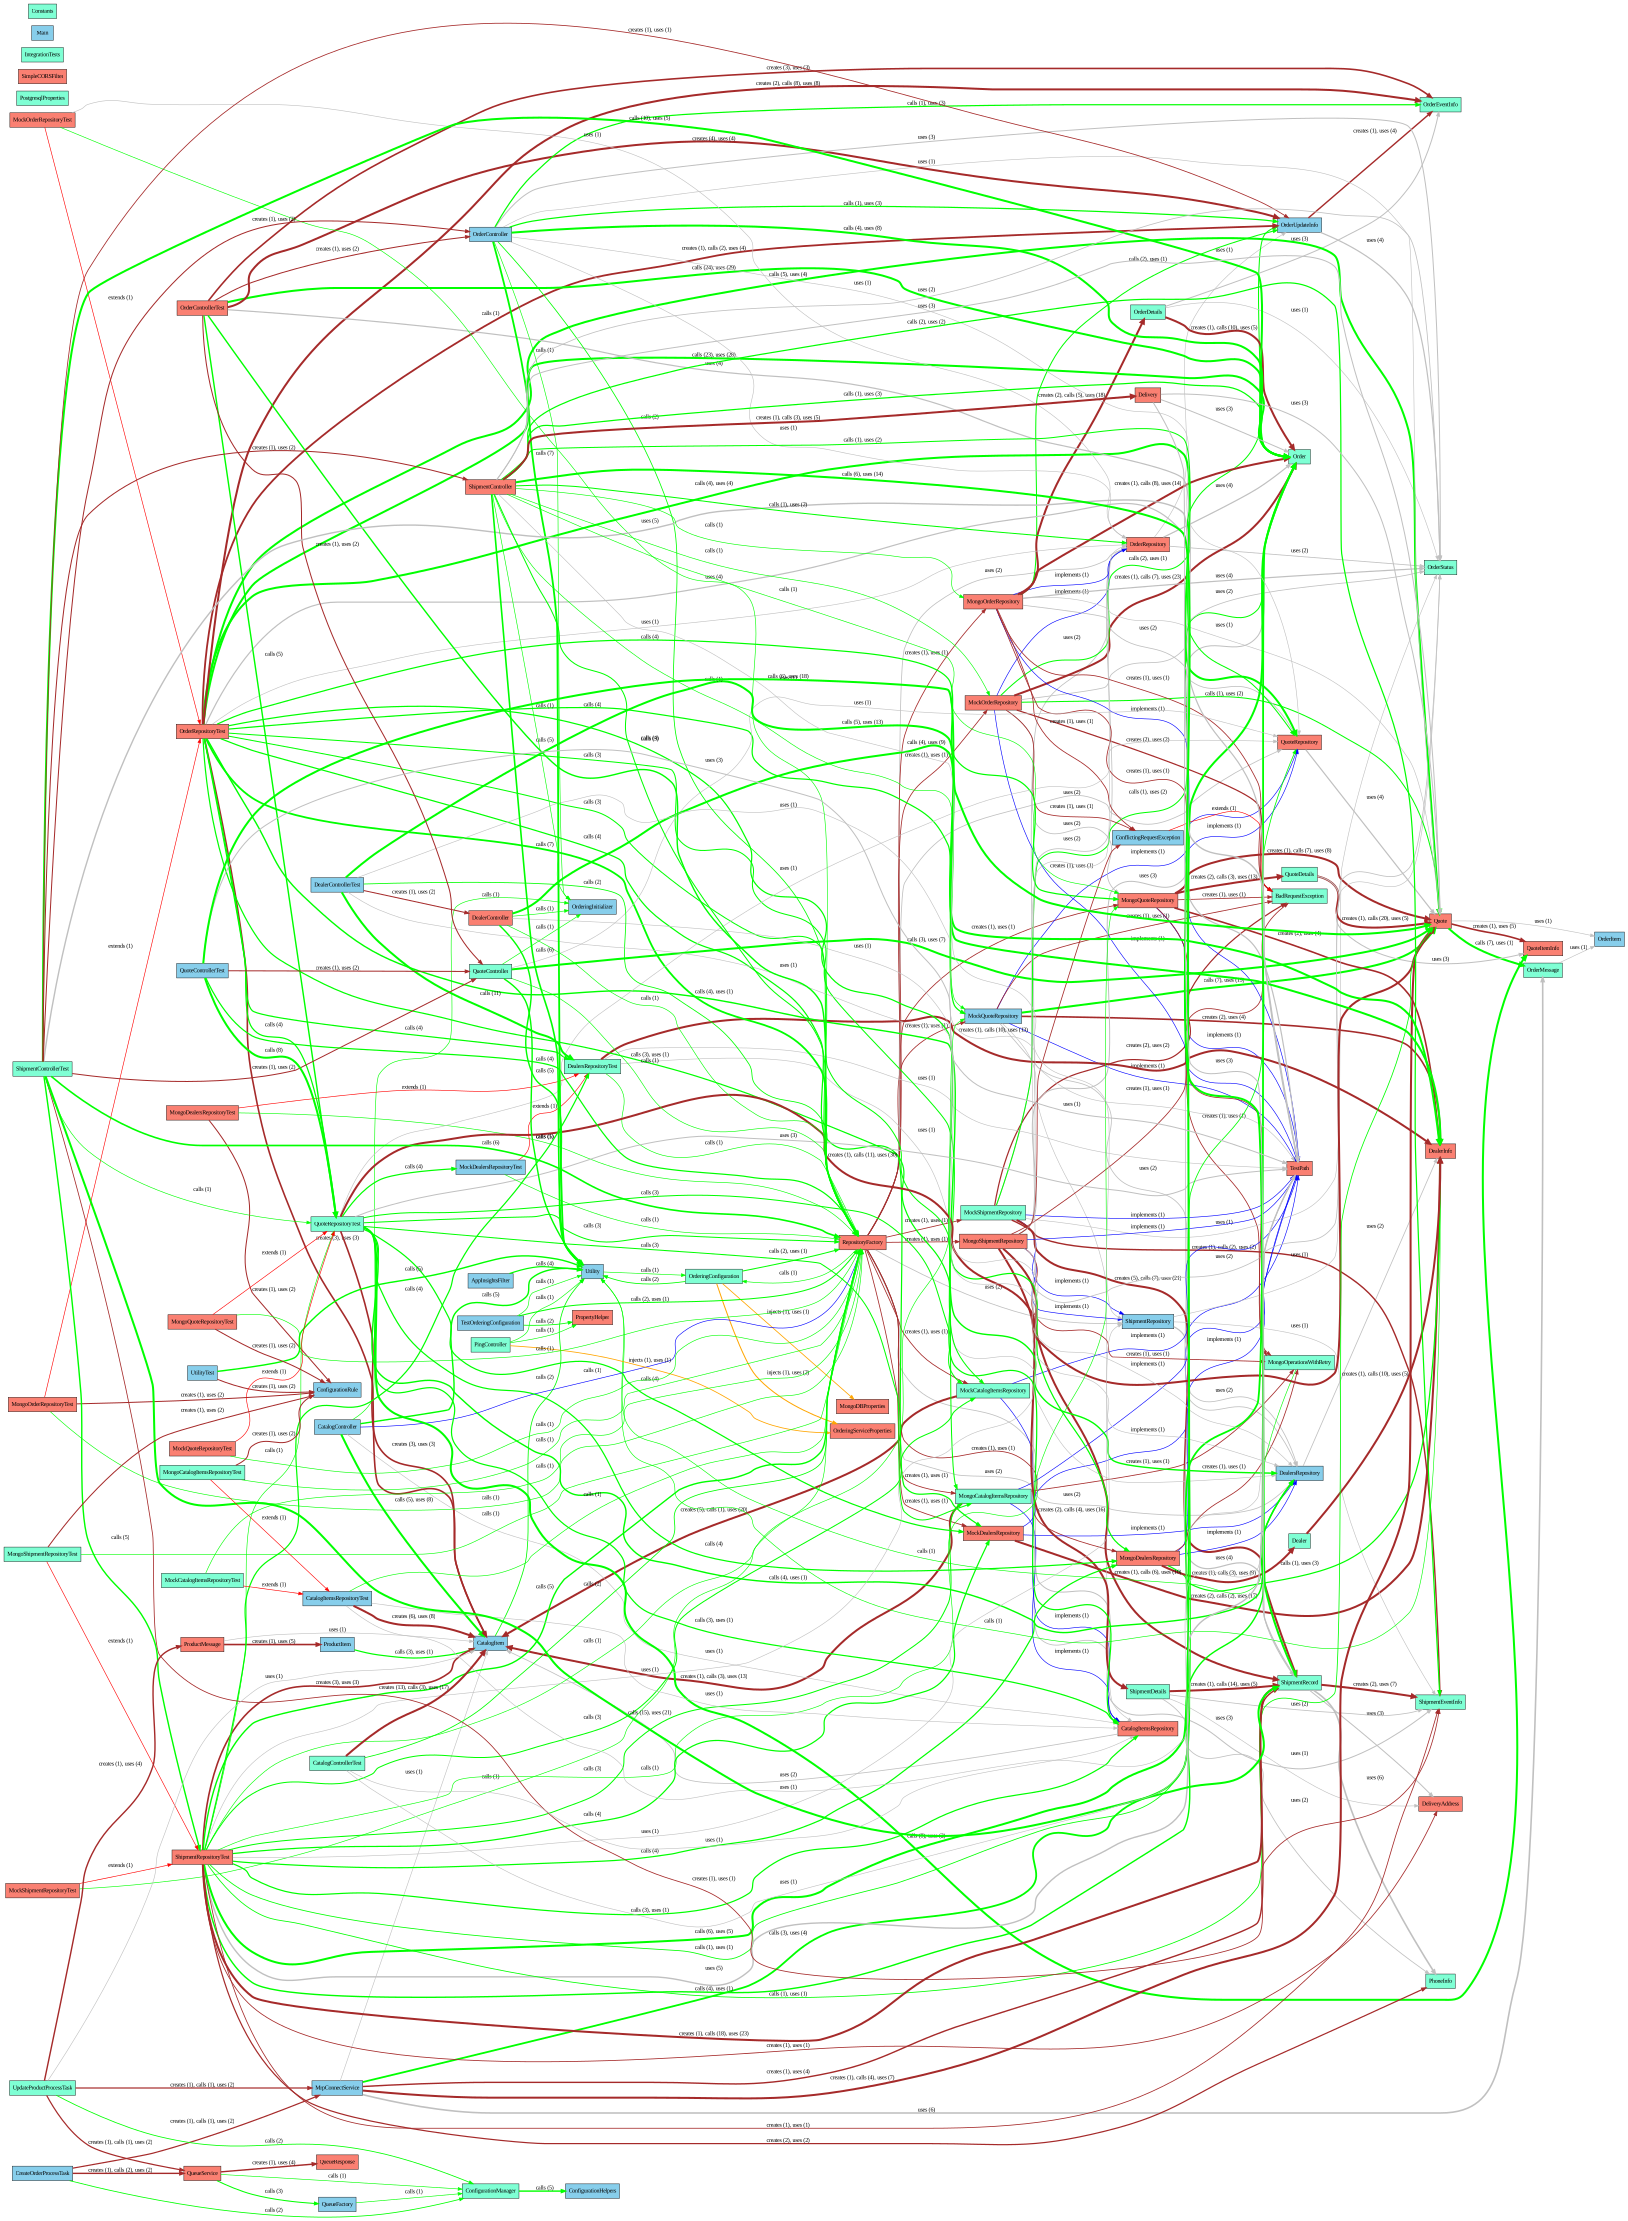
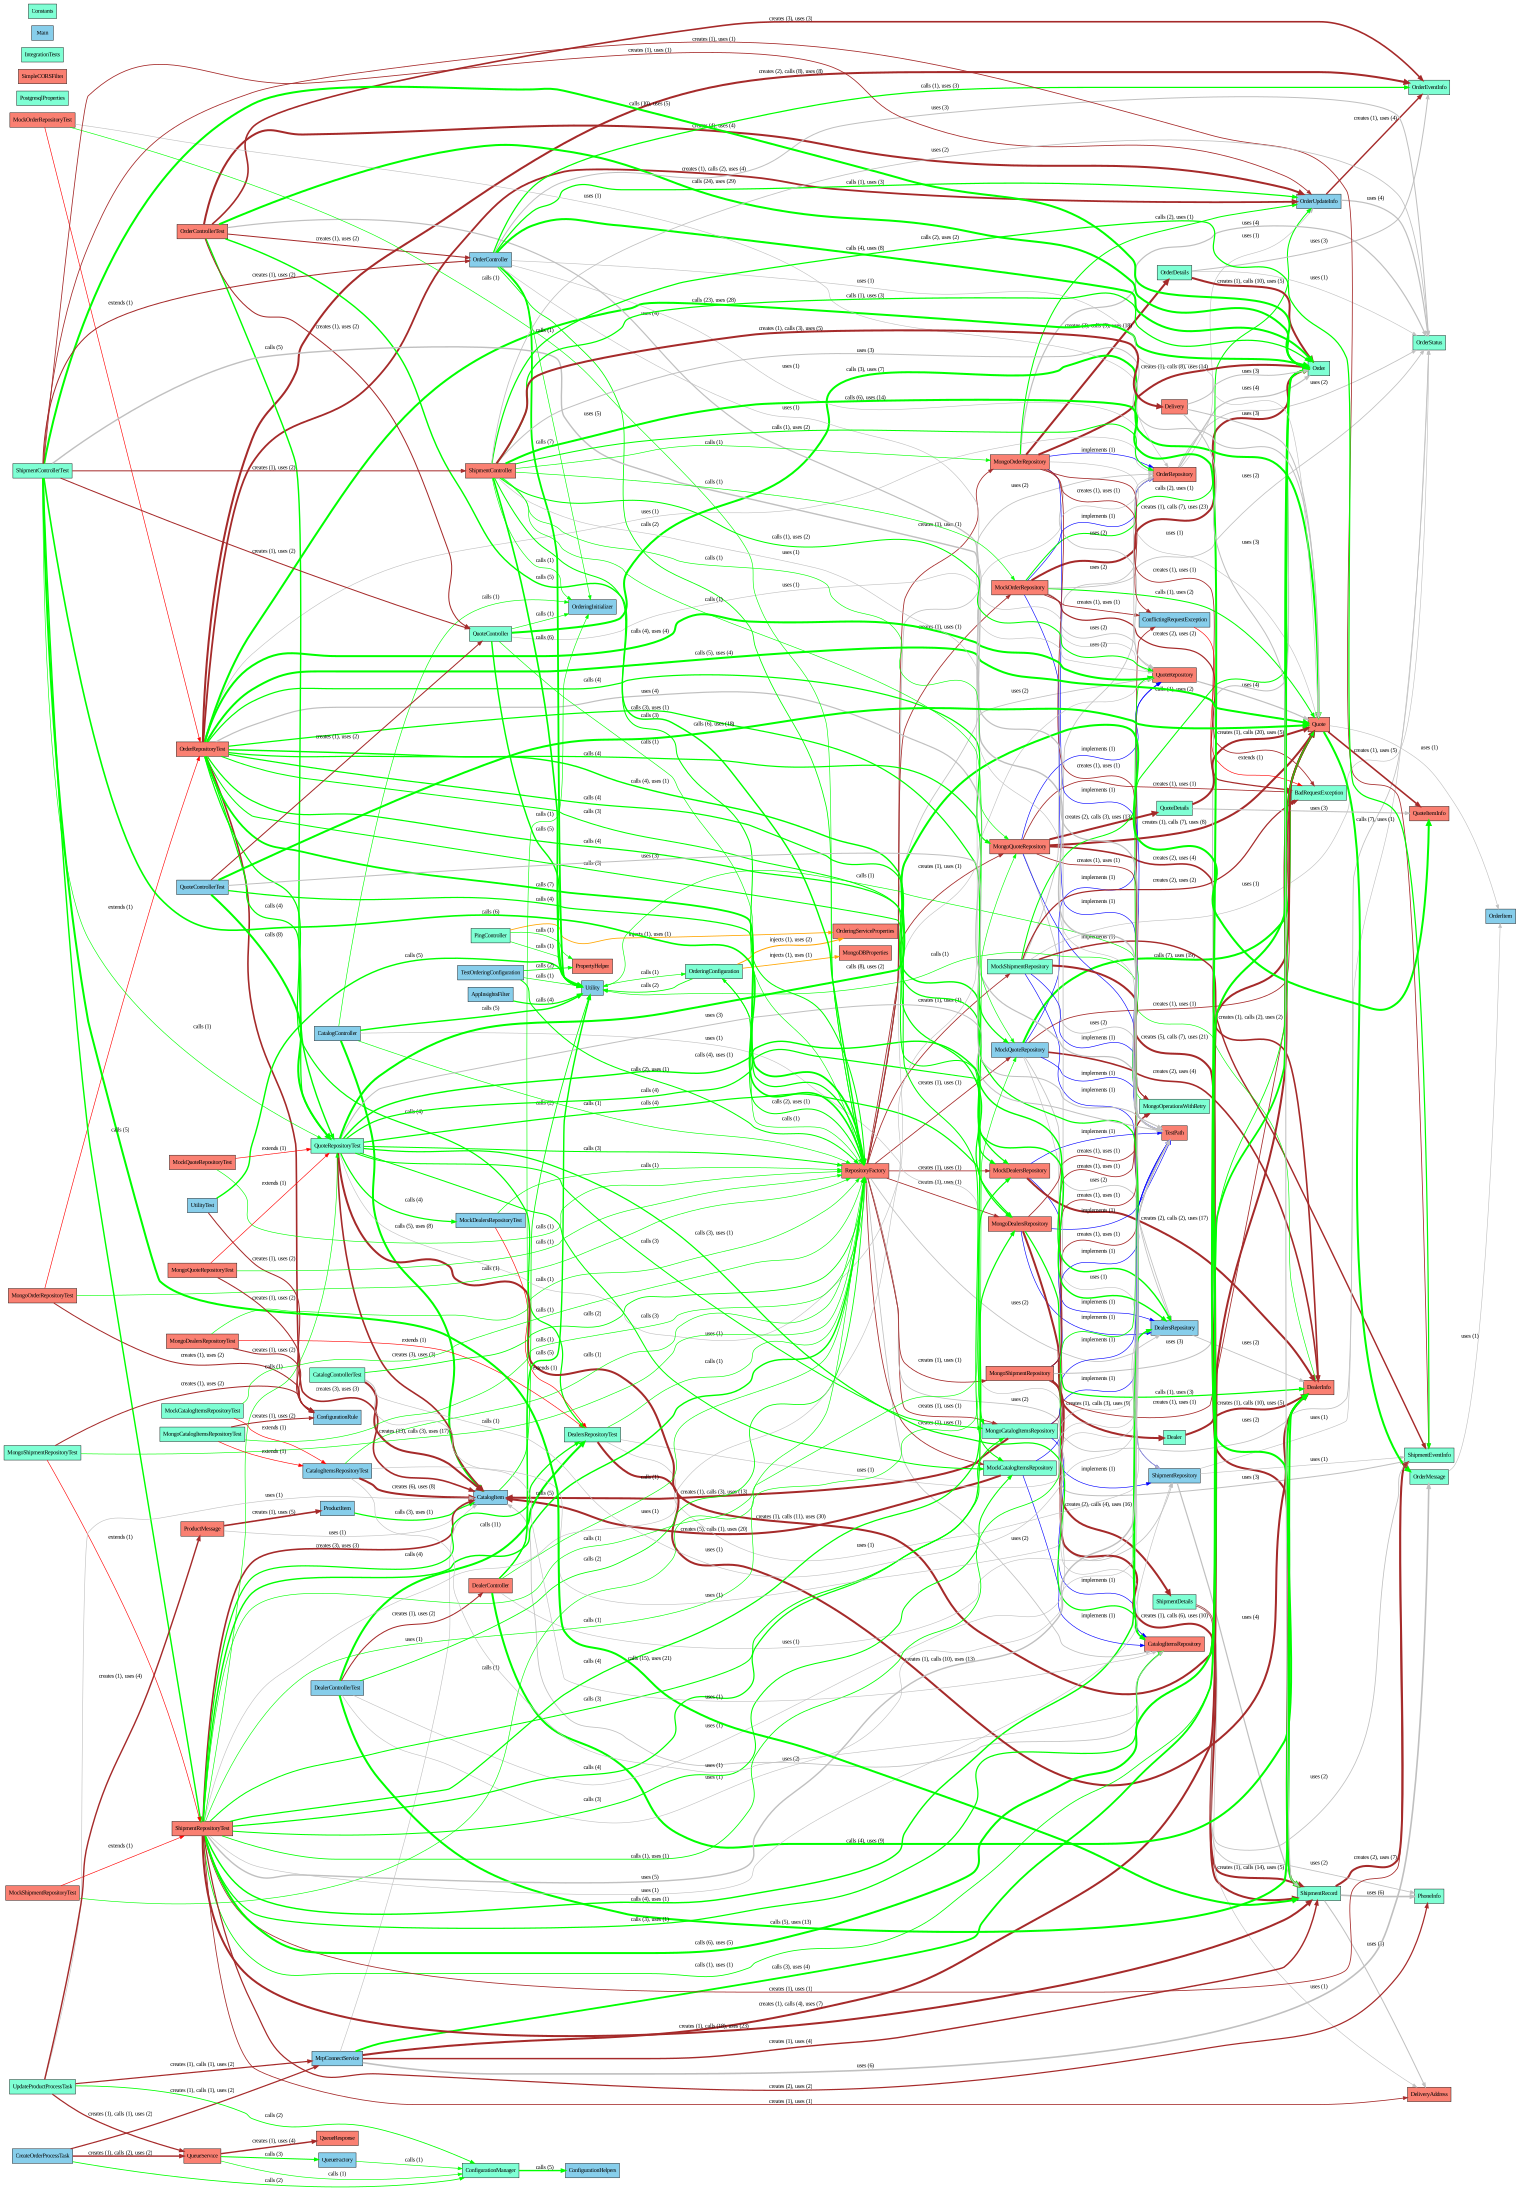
edge "MockOrderRepository" -> "MongoQuoteRepository": now "MockOrderRepository" -> "QuoteRepository"
edge "CatalogController" -> "RepositoryFactory": color blue -> green
